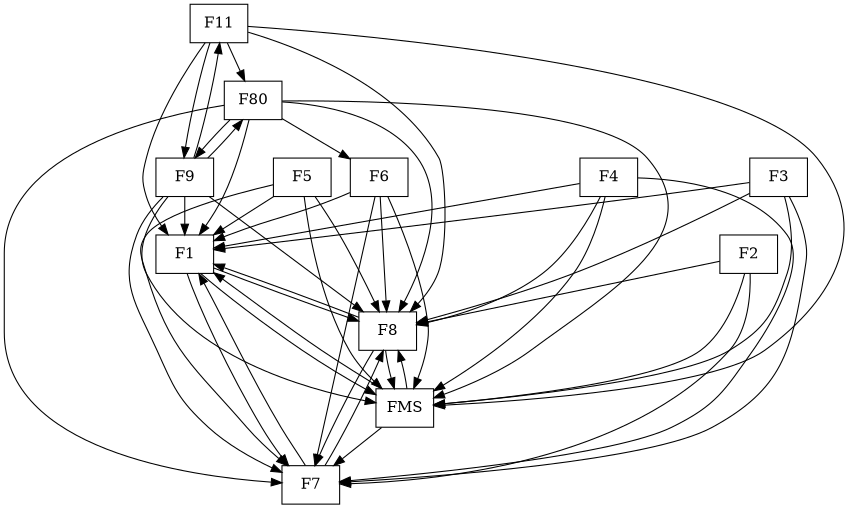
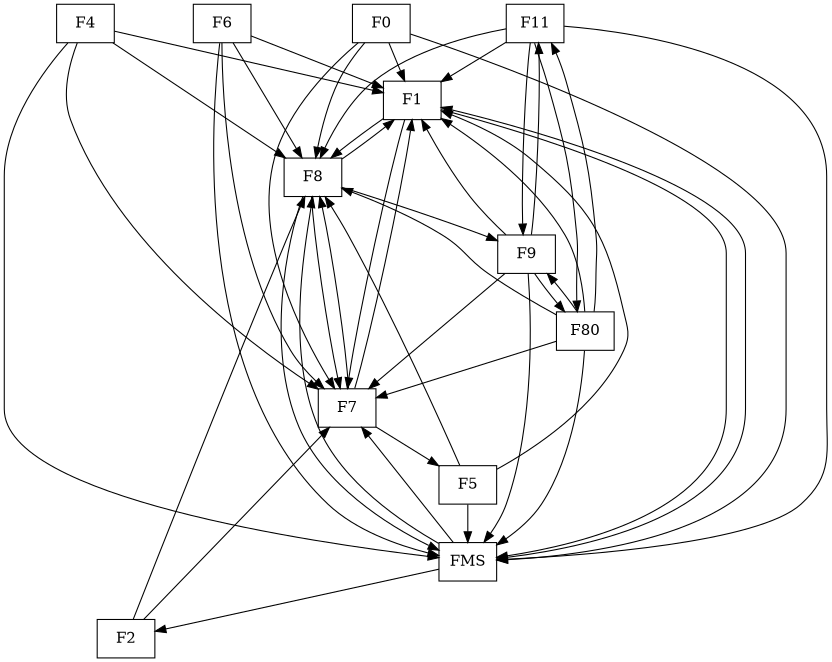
edge "F80" -> "F6": now "F80" -> "F11"
node "F3": label "F3" -> "F0"
edge "F9" -> "F8": reversed
edge "F5" -> "F7": reversed
edge "F2" -> "FMS": reversed
